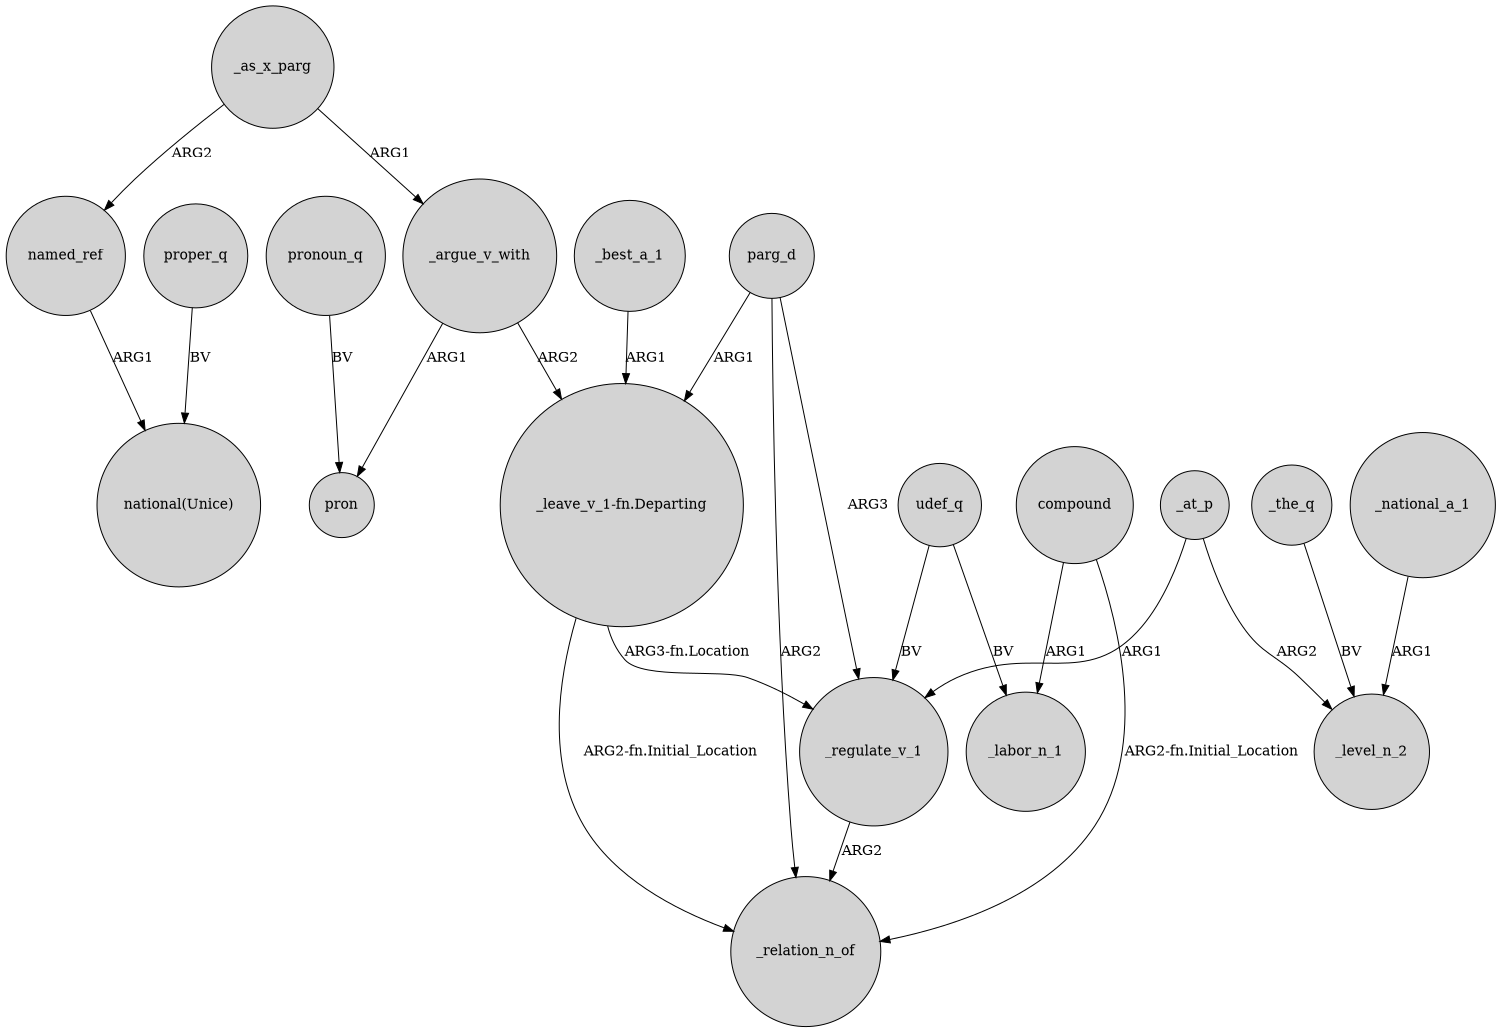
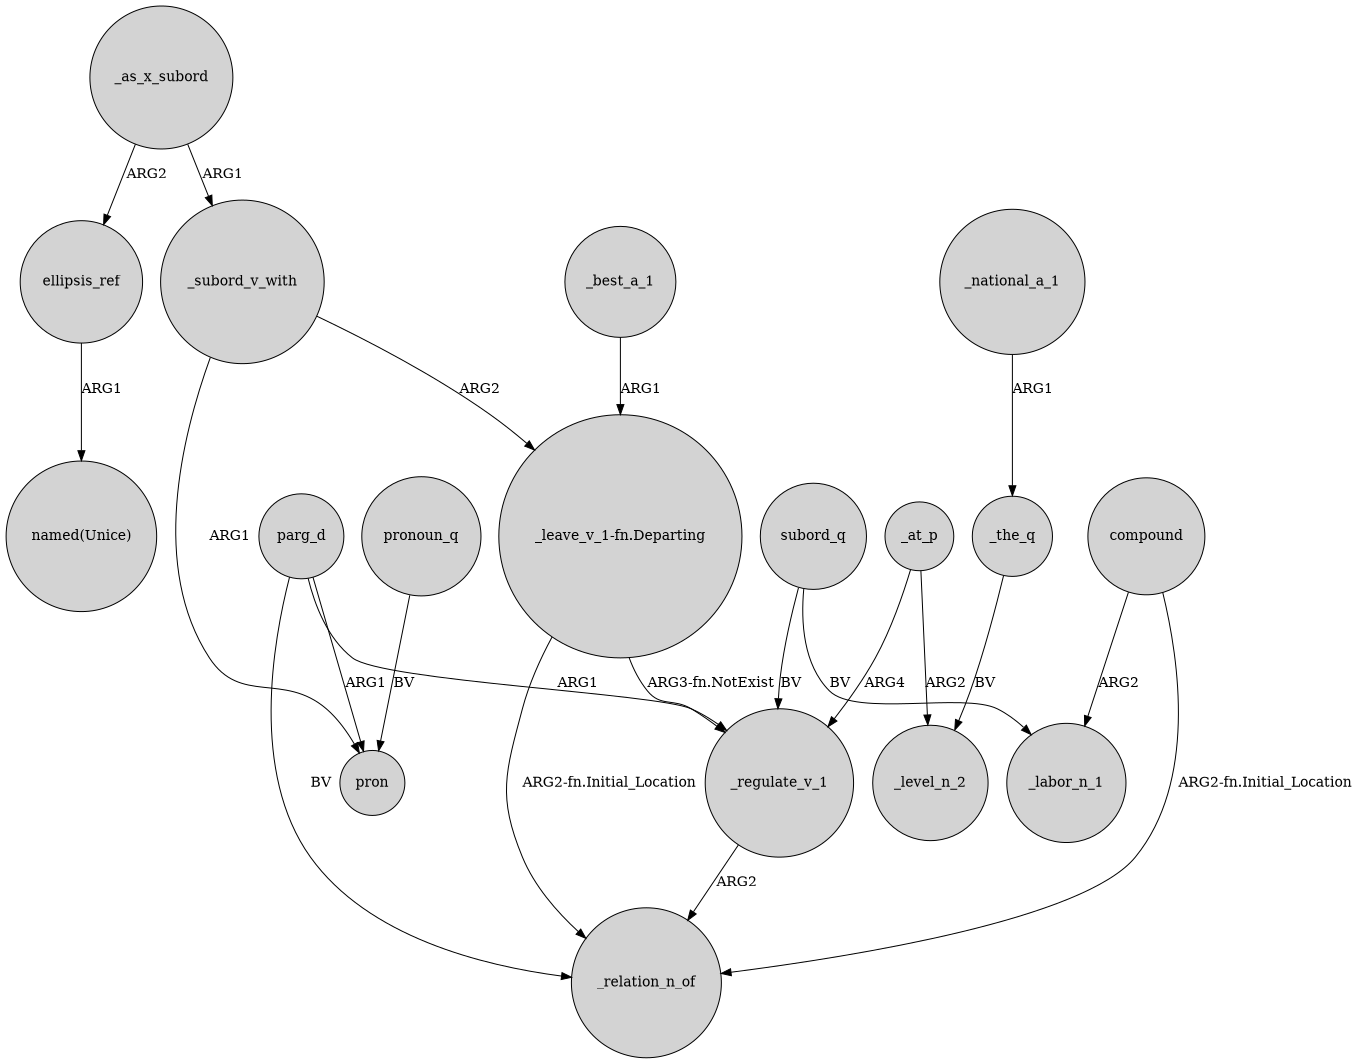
node "_as_x_parg": label "_as_x_parg" -> "_as_x_subord"
node "named_ref": label "named_ref" -> "ellipsis_ref"
node "proper_q": removed
node "_argue_v_with": label "_argue_v_with" -> "_subord_v_with"
edge "parg_d" -> "_leave_v_1-fn.Departing": now "parg_d" -> "pron"
node "national(Unice)": label "national(Unice)" -> "named(Unice)"
edge "parg_d" -> "_regulate_v_1": label "ARG3" -> "ARG1"
node "udef_q": label "udef_q" -> "subord_q"
edge "_national_a_1" -> "_level_n_2": now "_national_a_1" -> "_the_q"
edge "_leave_v_1-fn.Departing" -> "_regulate_v_1": label "ARG3-fn.Location" -> "ARG3-fn.NotExist"
edge "parg_d" -> "_relation_n_of": label "ARG2" -> "BV"
edge "compound" -> "_labor_n_1": label "ARG1" -> "ARG2"
edge "_at_p" -> "_regulate_v_1": label "ARG1" -> "ARG4"
